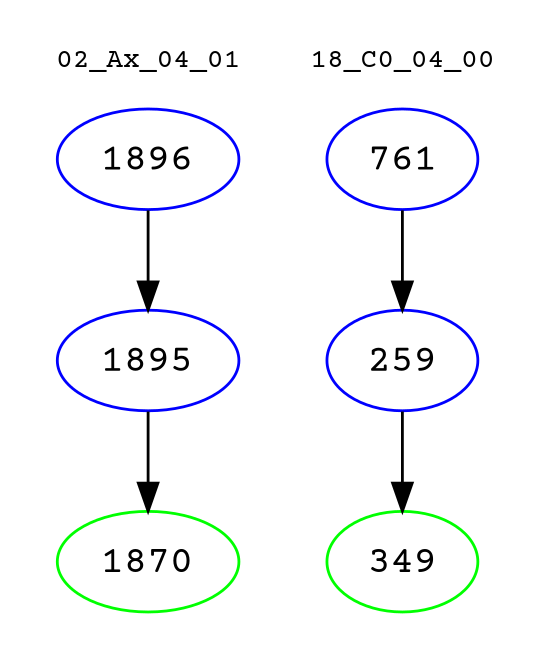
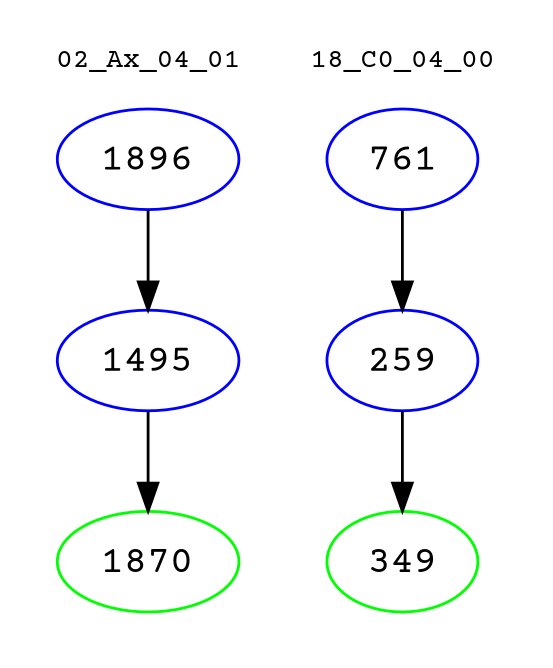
node "1895": label "1895" -> "1495"
